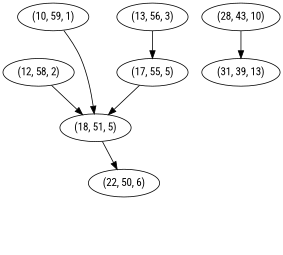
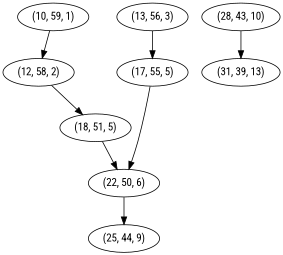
edge "(10, 59, 1)" -> "(18, 51, 5)": now "(10, 59, 1)" -> "(12, 58, 2)"
edge "(17, 55, 5)" -> "(18, 51, 5)": now "(17, 55, 5)" -> "(22, 50, 6)"
node "(25, 44, 9)": added
